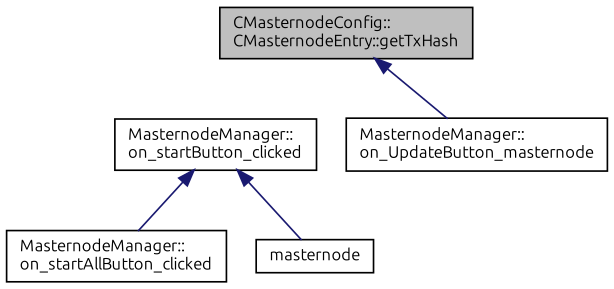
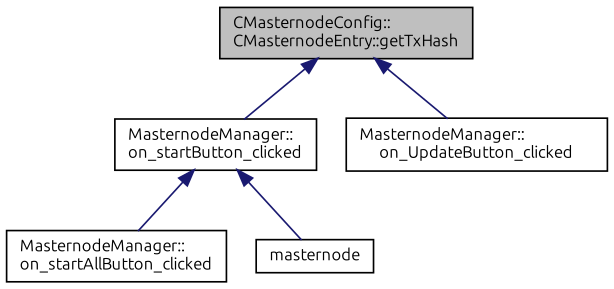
edge "MasternodeManager:: on_startButton_clicked" -> "CMasternodeConfig:: CMasternodeEntry::getTxHash": added
node "MasternodeManager:: on_UpdateButton_masternode": label "MasternodeManager:: on_UpdateButton_masternode" -> "MasternodeManager:: on_UpdateButton_clicked"
